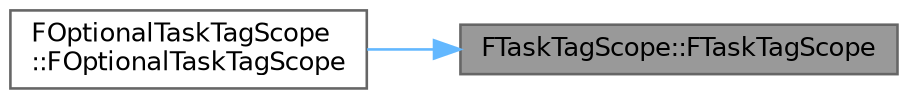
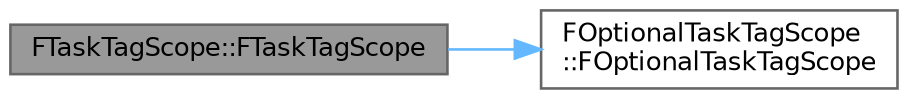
edge "FOptionalTaskTagScope ::FOptionalTaskTagScope" -> "FTaskTagScope::FTaskTagScope": reversed
